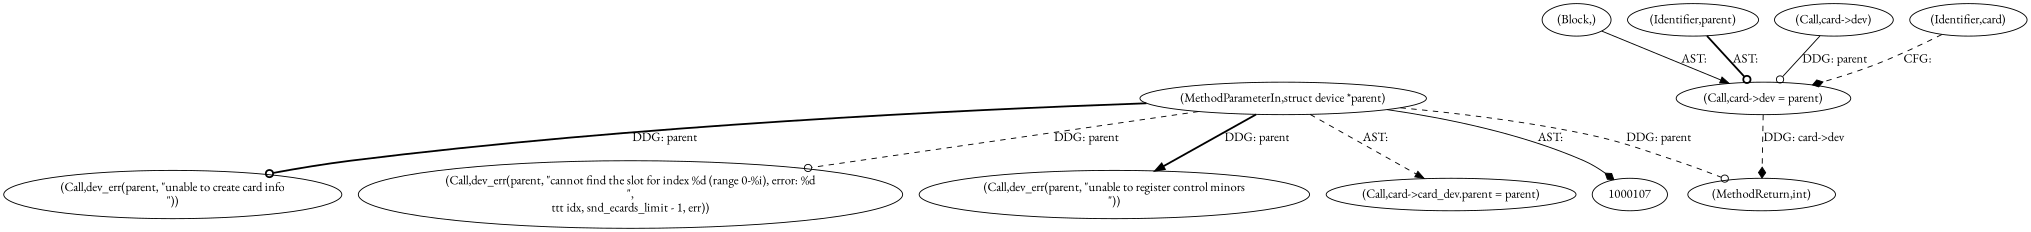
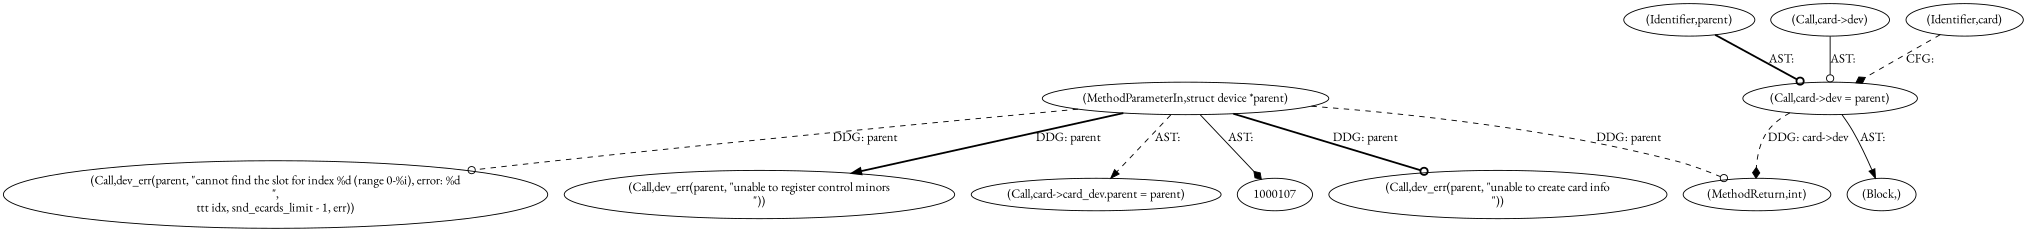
edge "(Block,)" -> "(Call,card->dev = parent)": reversed
edge "(Call,card->dev)" -> "(Call,card->dev = parent)": label "DDG: parent" -> "AST: "
